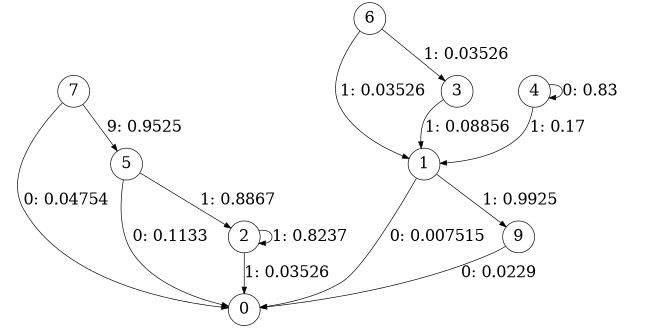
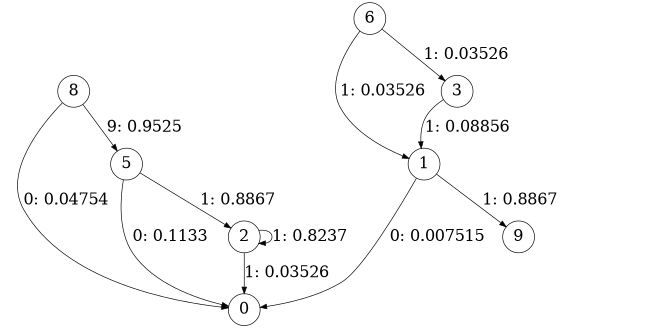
node "7": label "7" -> "8"
node "4": removed
edge "1" -> "9": label "1: 0.9925   " -> "1: 0.8867   "
edge "9" -> "0": removed, label "0: 0.0229"
